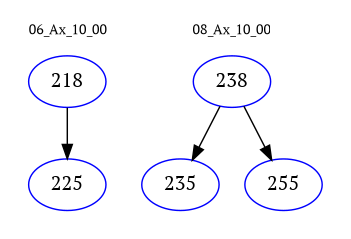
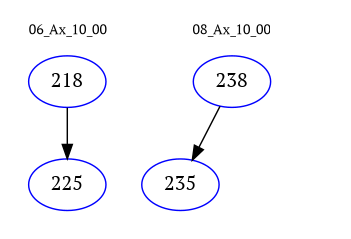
node "255": removed
